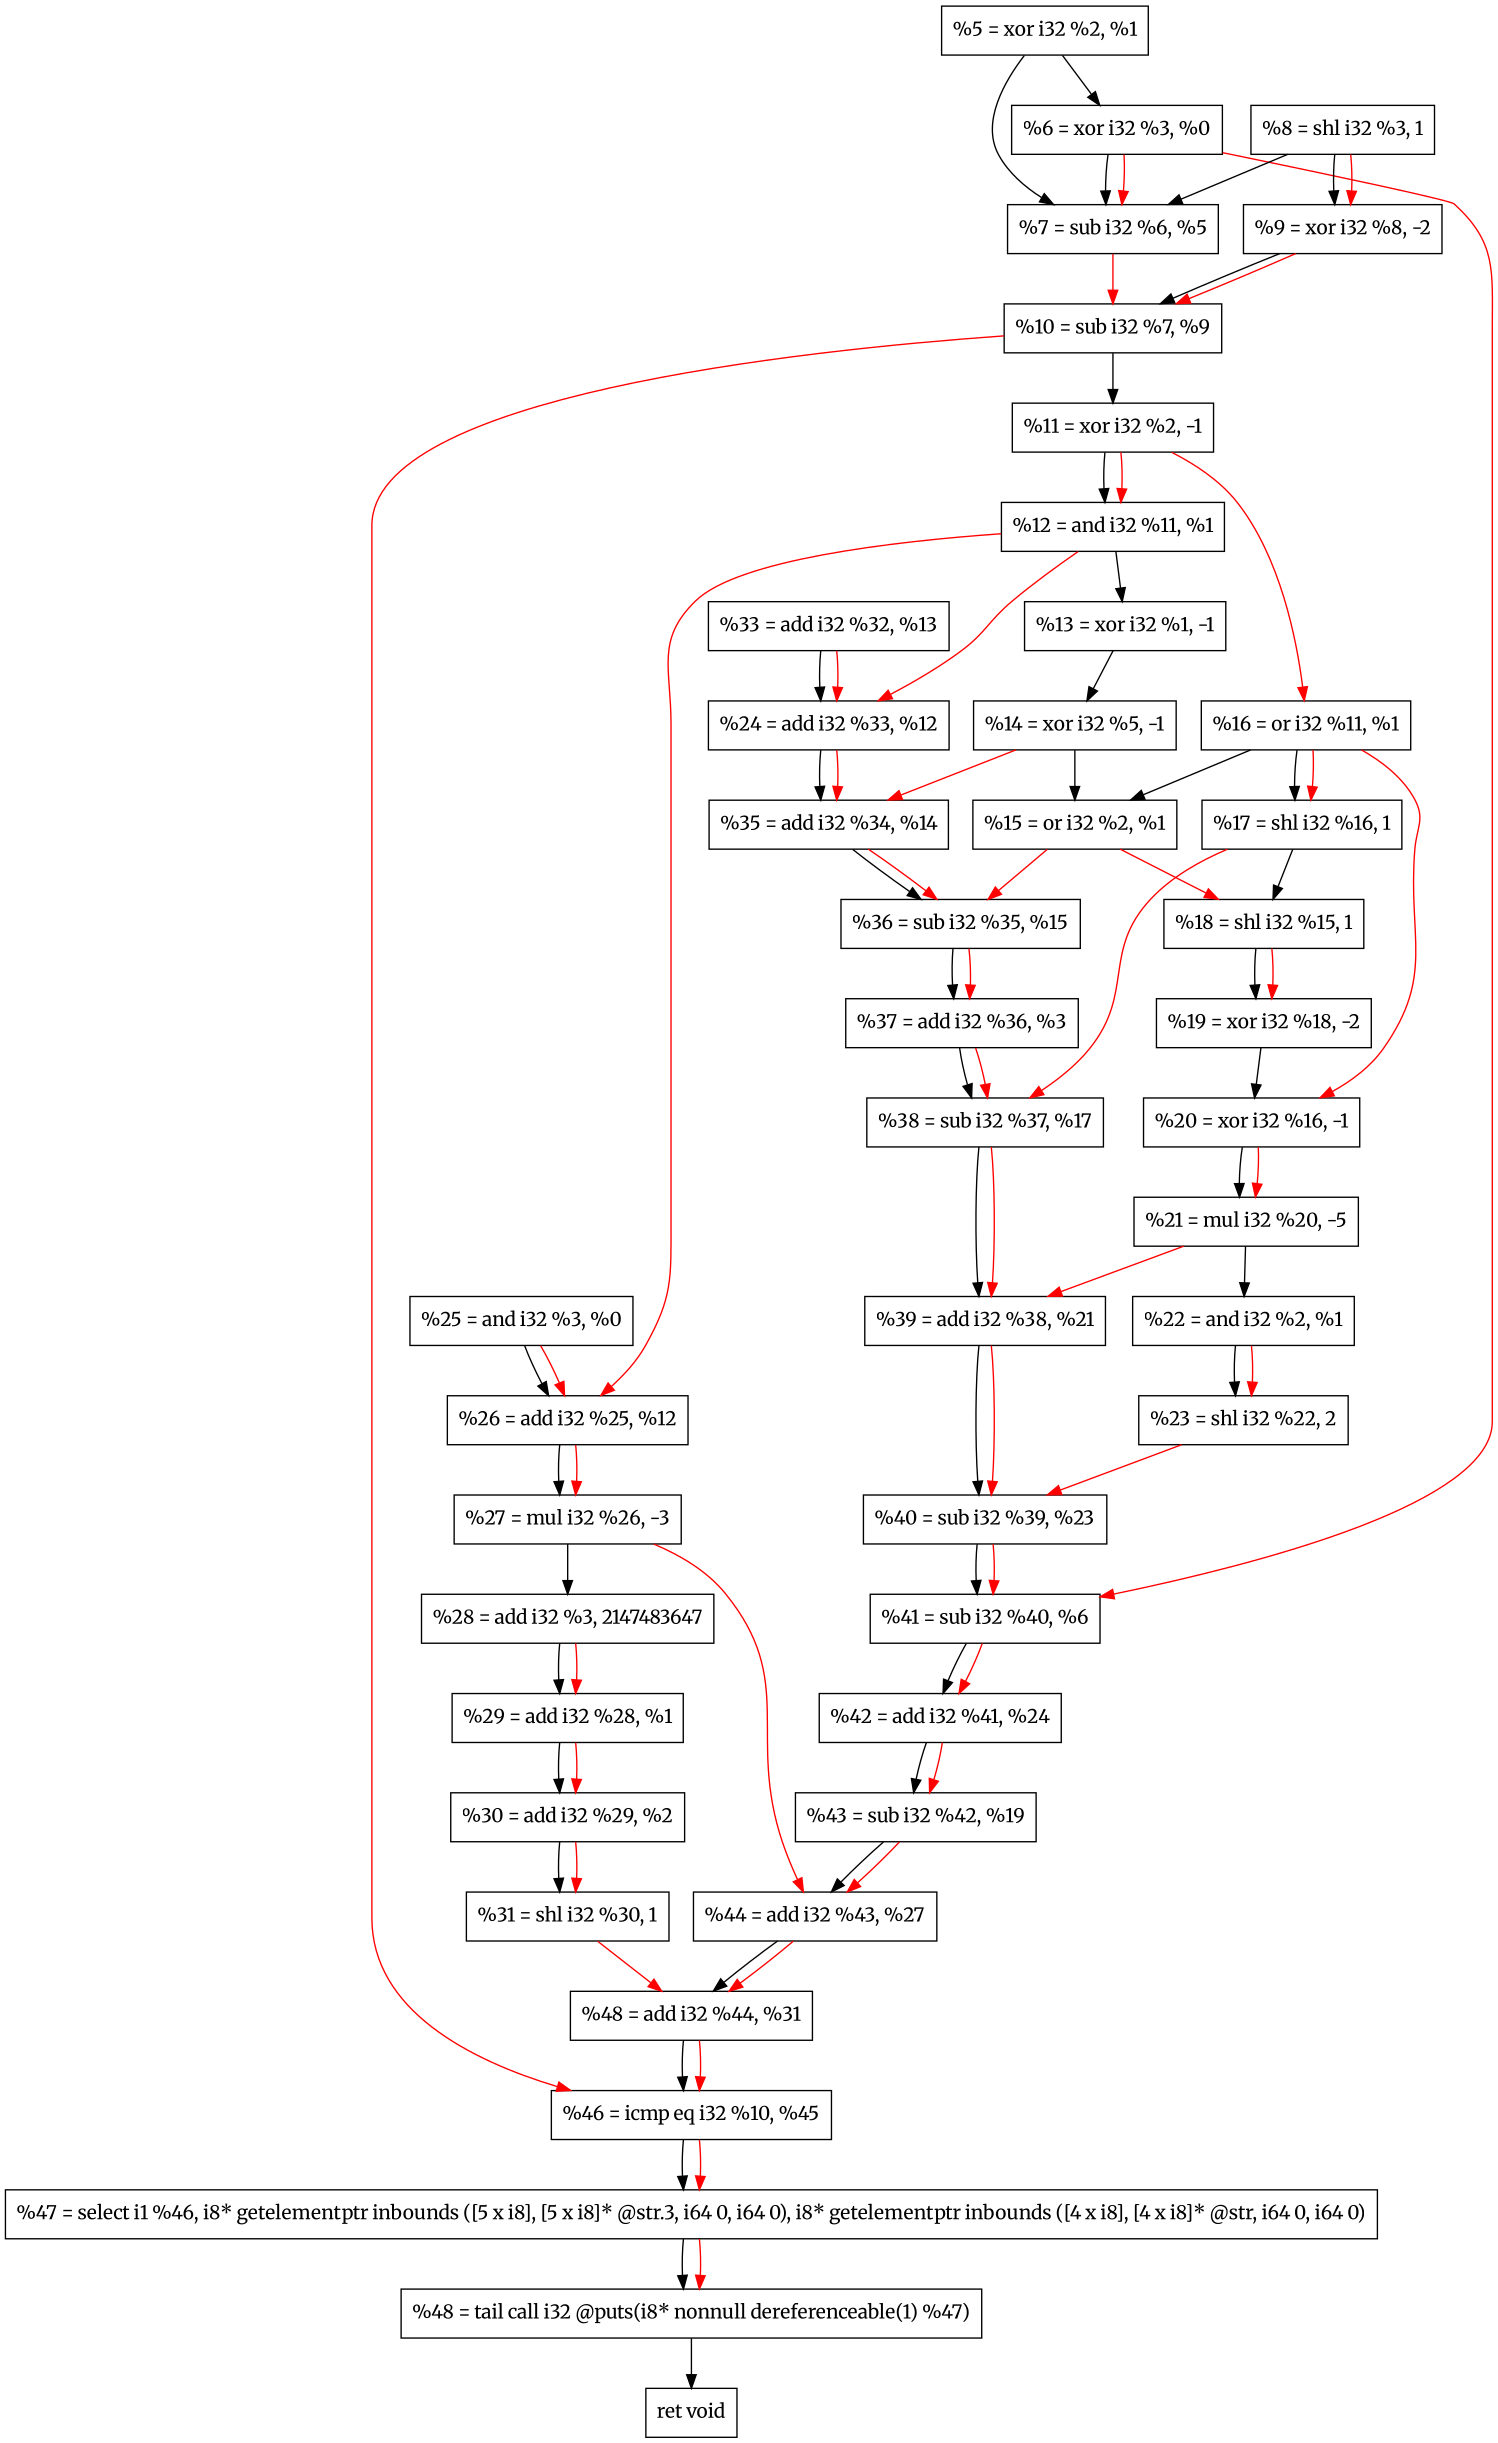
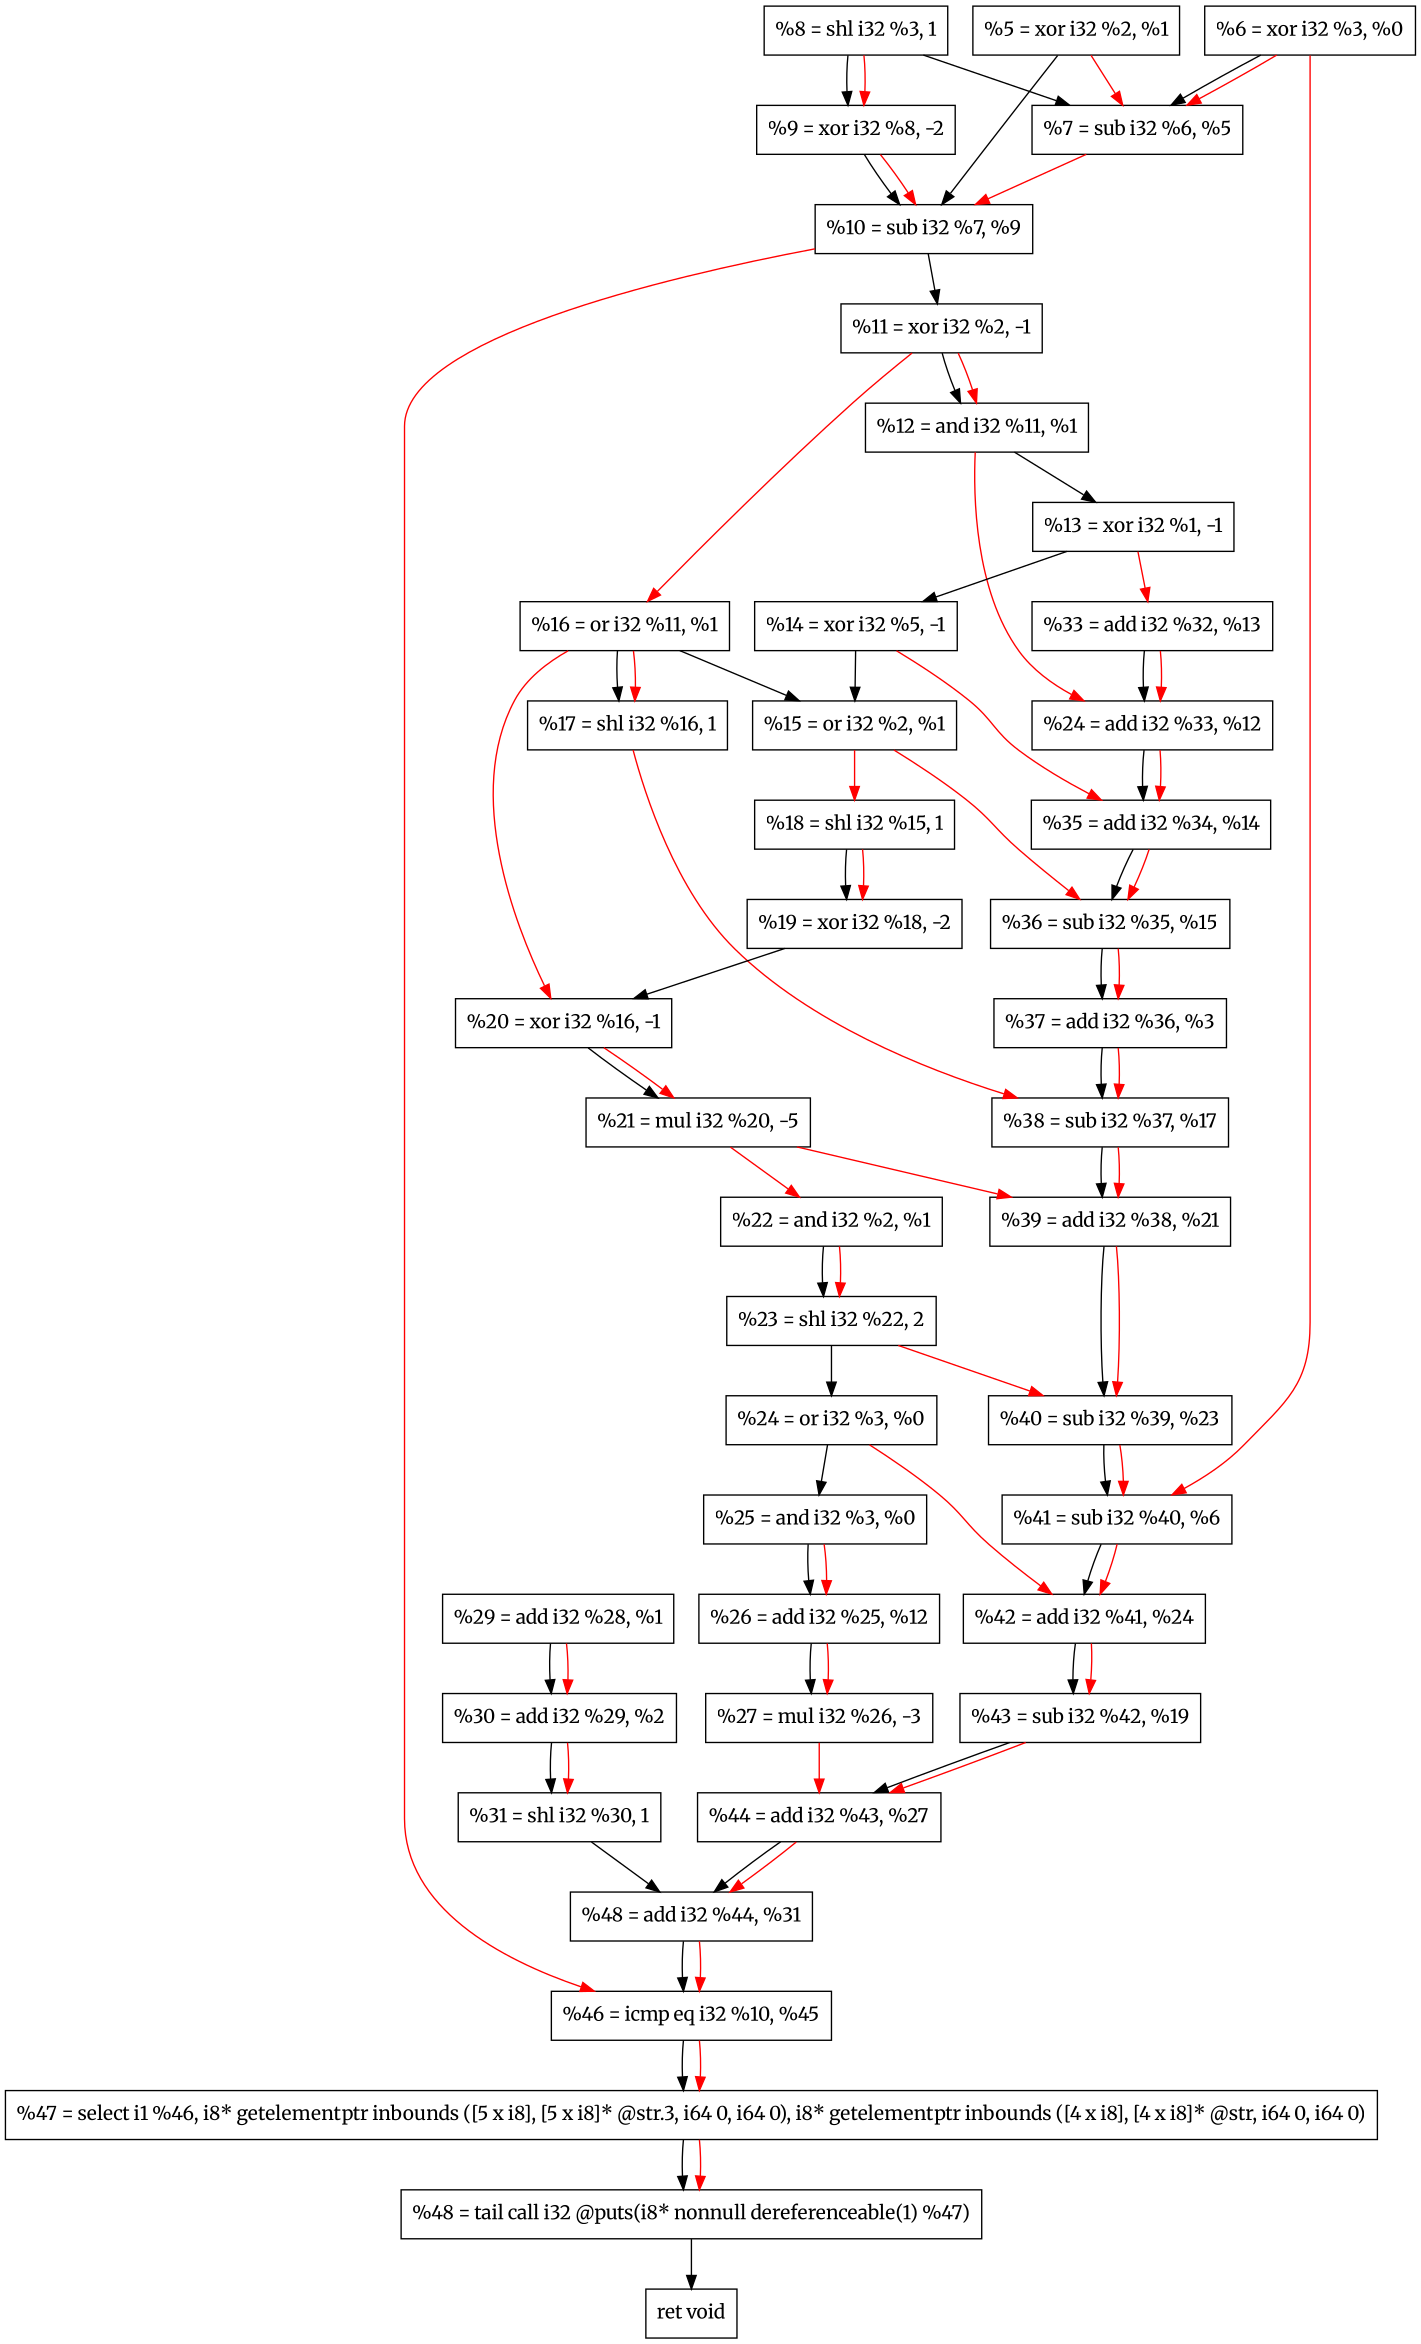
edge "%5 = xor i32 %2, %1" -> "%6 = xor i32 %3, %0": now "%5 = xor i32 %2, %1" -> "%10 = sub i32 %7, %9"
edge "%5 = xor i32 %2, %1" -> "%7 = sub i32 %6, %5": color black -> red
edge "%13 = xor i32 %1, -1" -> "%33 = add i32 %32, %13": added
edge "%12 = and i32 %11, %1" -> "%26 = add i32 %25, %12": removed
edge "%17 = shl i32 %16, 1" -> "%18 = shl i32 %15, 1": removed
edge "%21 = mul i32 %20, -5" -> "%22 = and i32 %2, %1": color black -> red
node "%24 = or i32 %3, %0": added
node "%28 = add i32 %3, 2147483647": removed
edge "%31 = shl i32 %30, 1" -> "%48 = add i32 %44, %31": color red -> black
